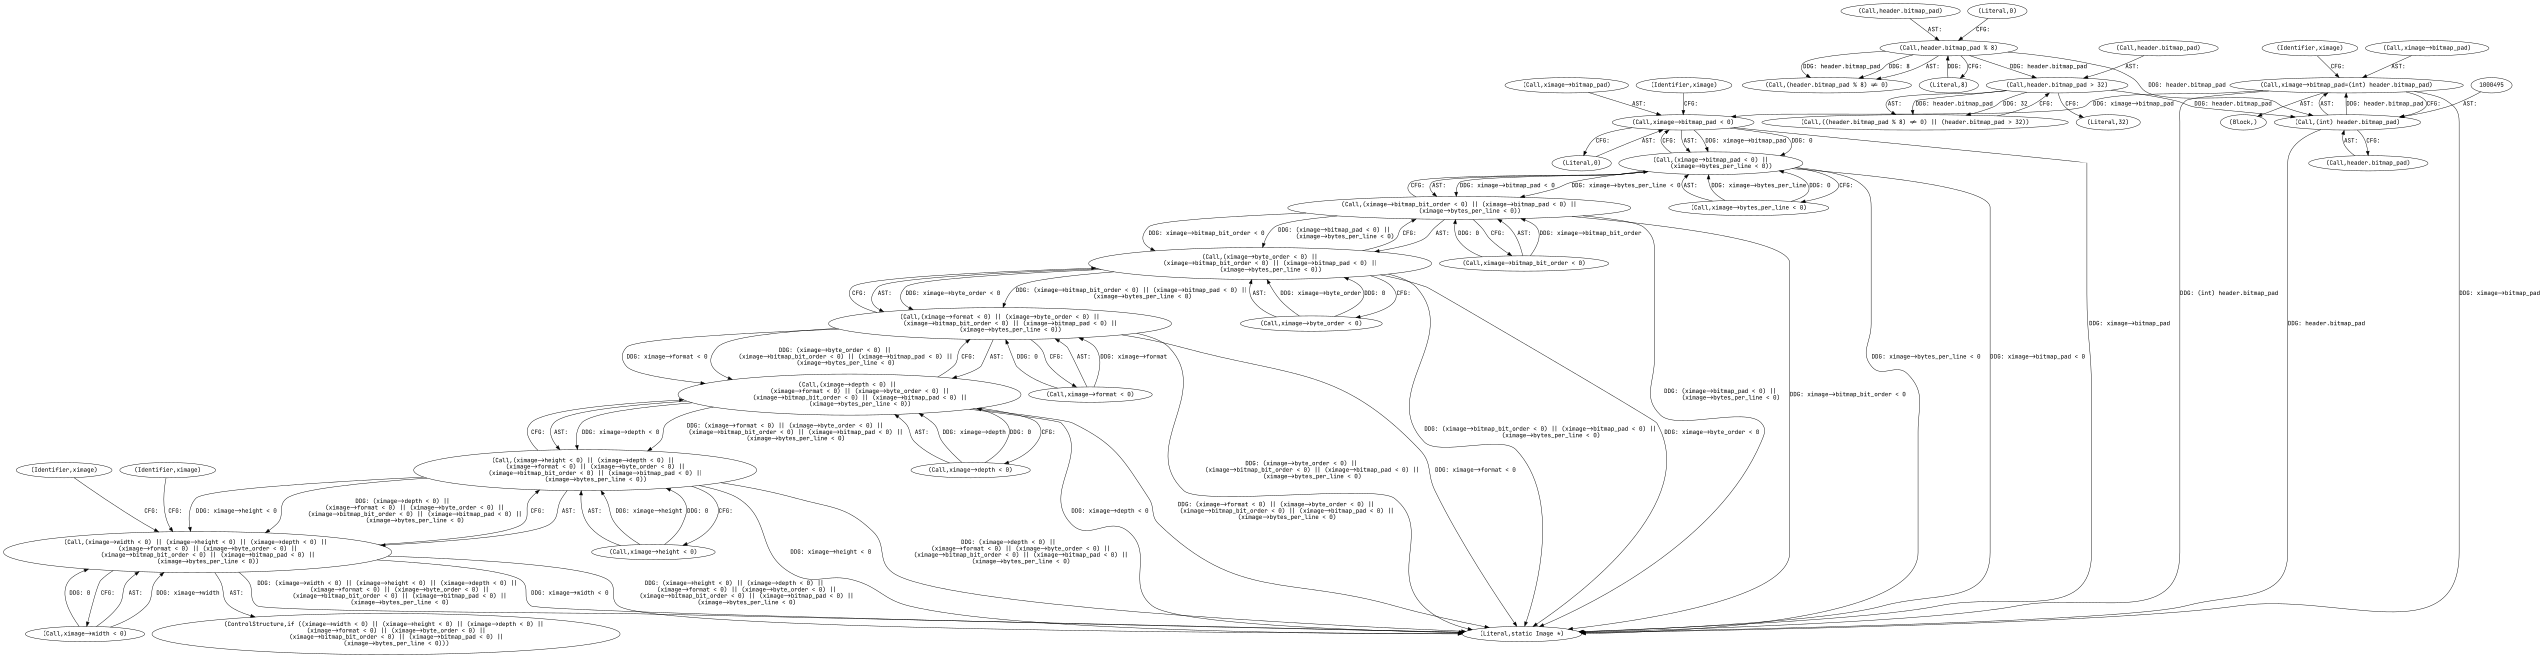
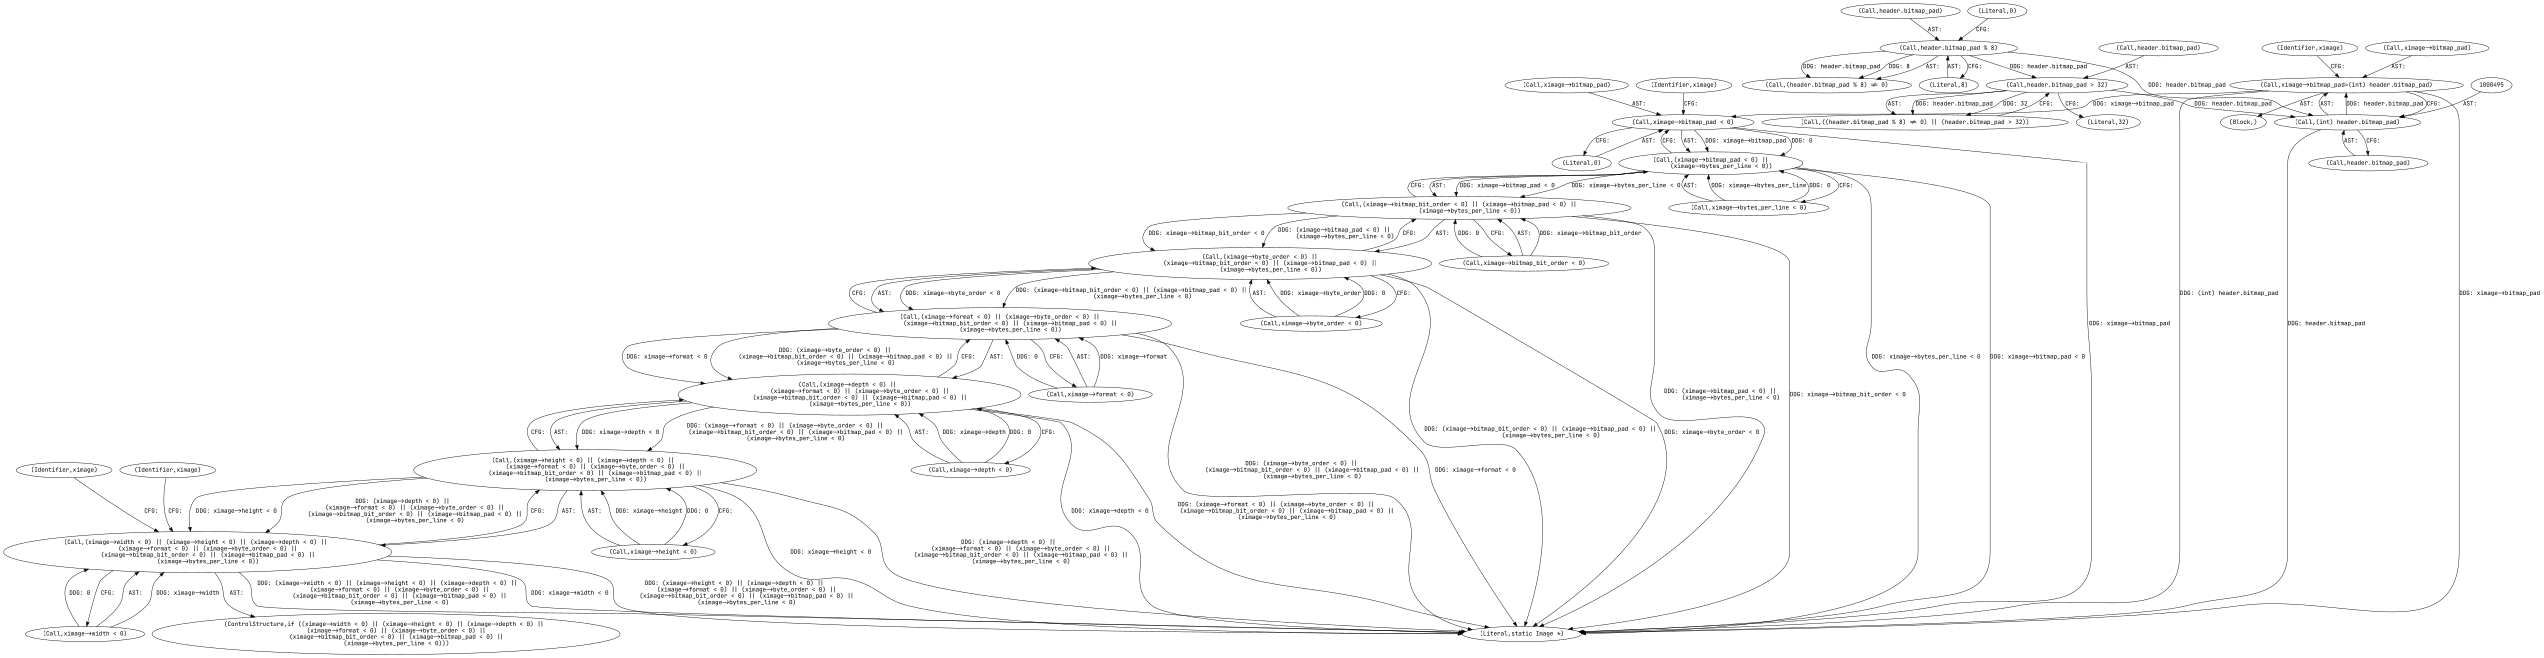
edge "(Literal,8)" -> "(Call,header.bitmap_pad % 8)": label "DDG: " -> "AST: "
